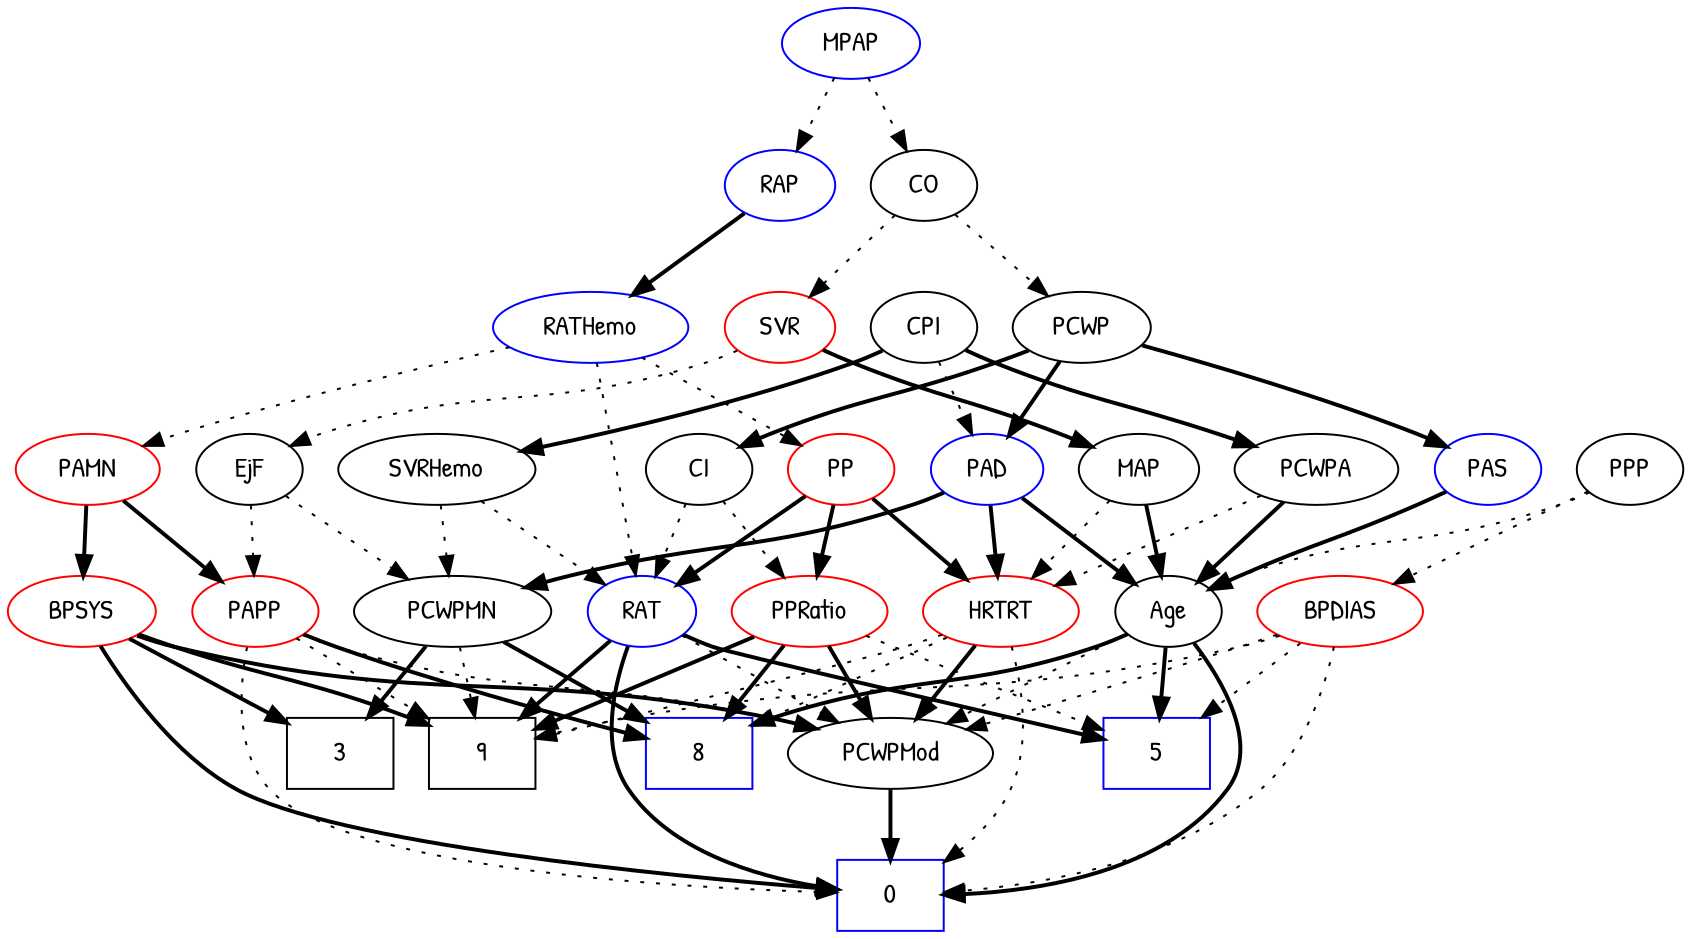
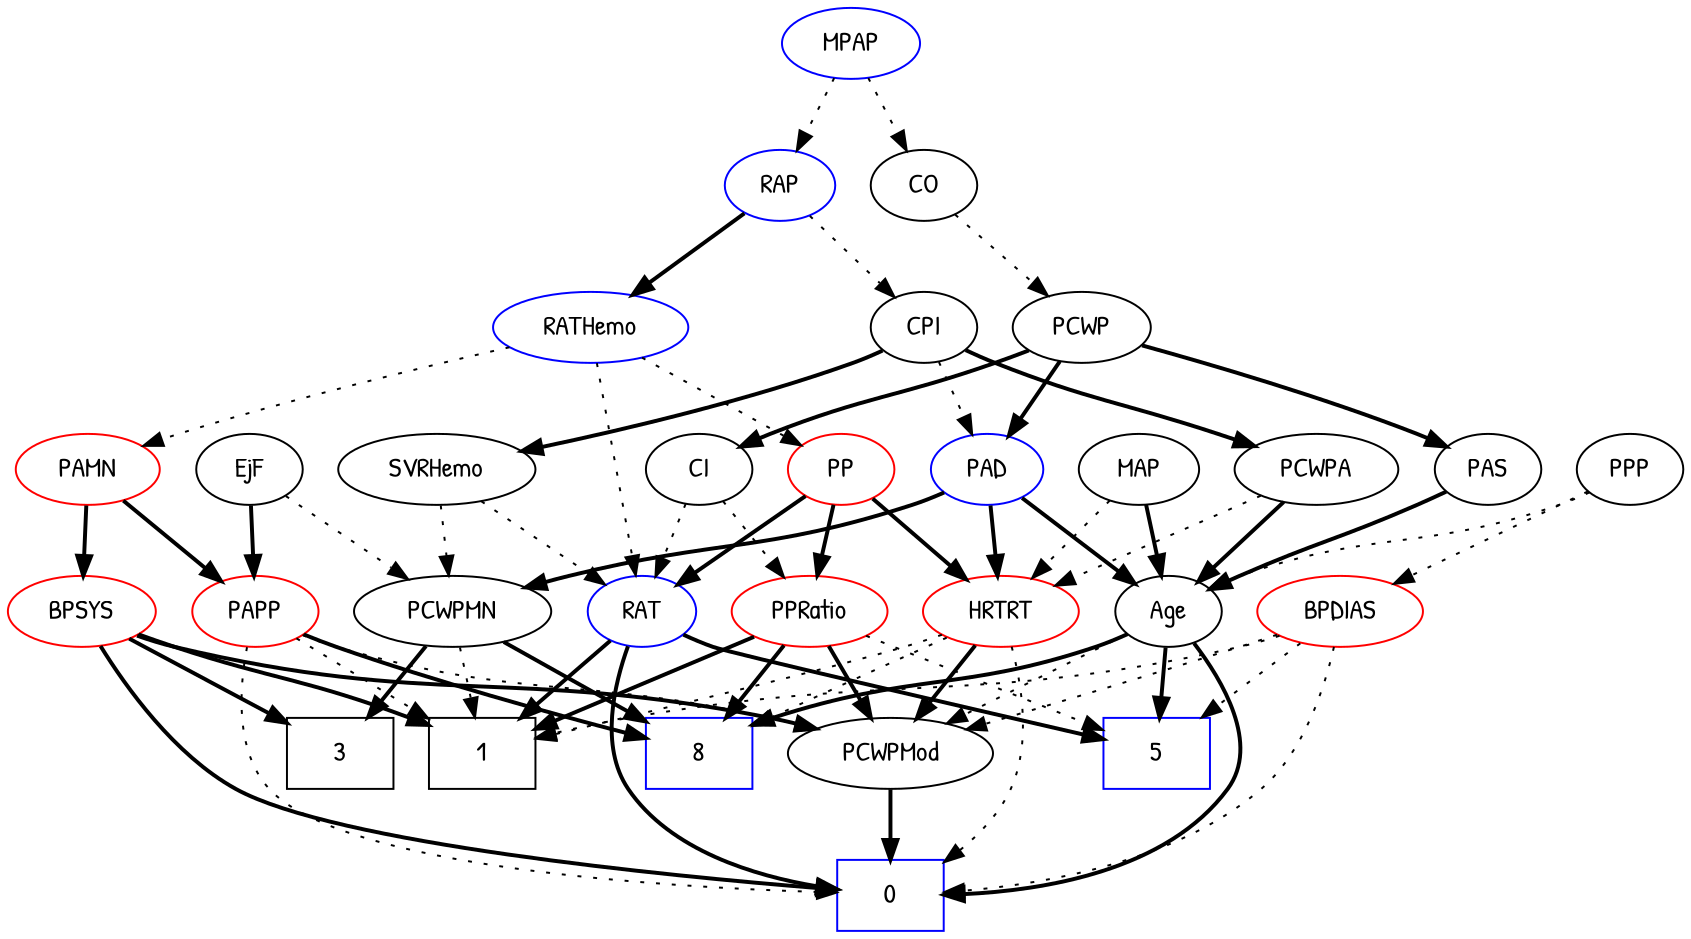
edge "RAP" -> "CPI": added
node "SVR": removed
node "PAS": color blue -> black
edge "EjF" -> "PAPP": style dotted -> bold
edge "RAT" -> "PCWPMod": removed
node "9": label "9" -> "1"
